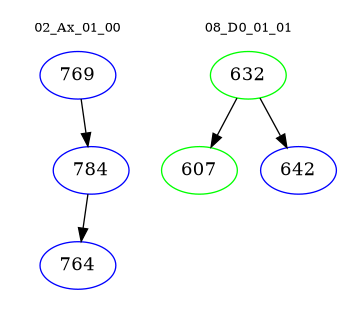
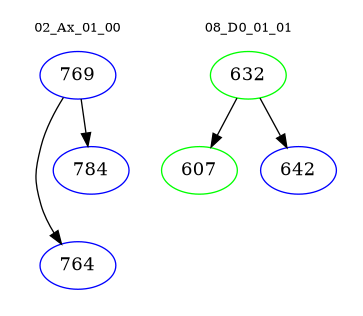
edge "784" -> "764": now "769" -> "764"
